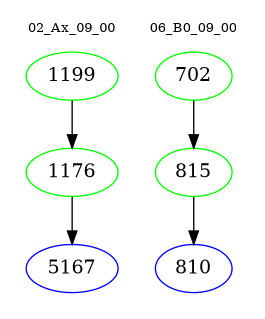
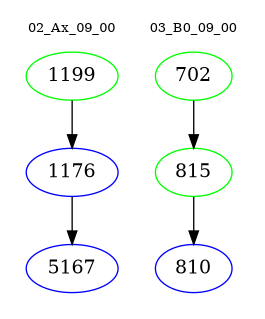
cluster "06_B0_09_00": label "06_B0_09_00" -> "03_B0_09_00"
node "1176": color green -> blue
